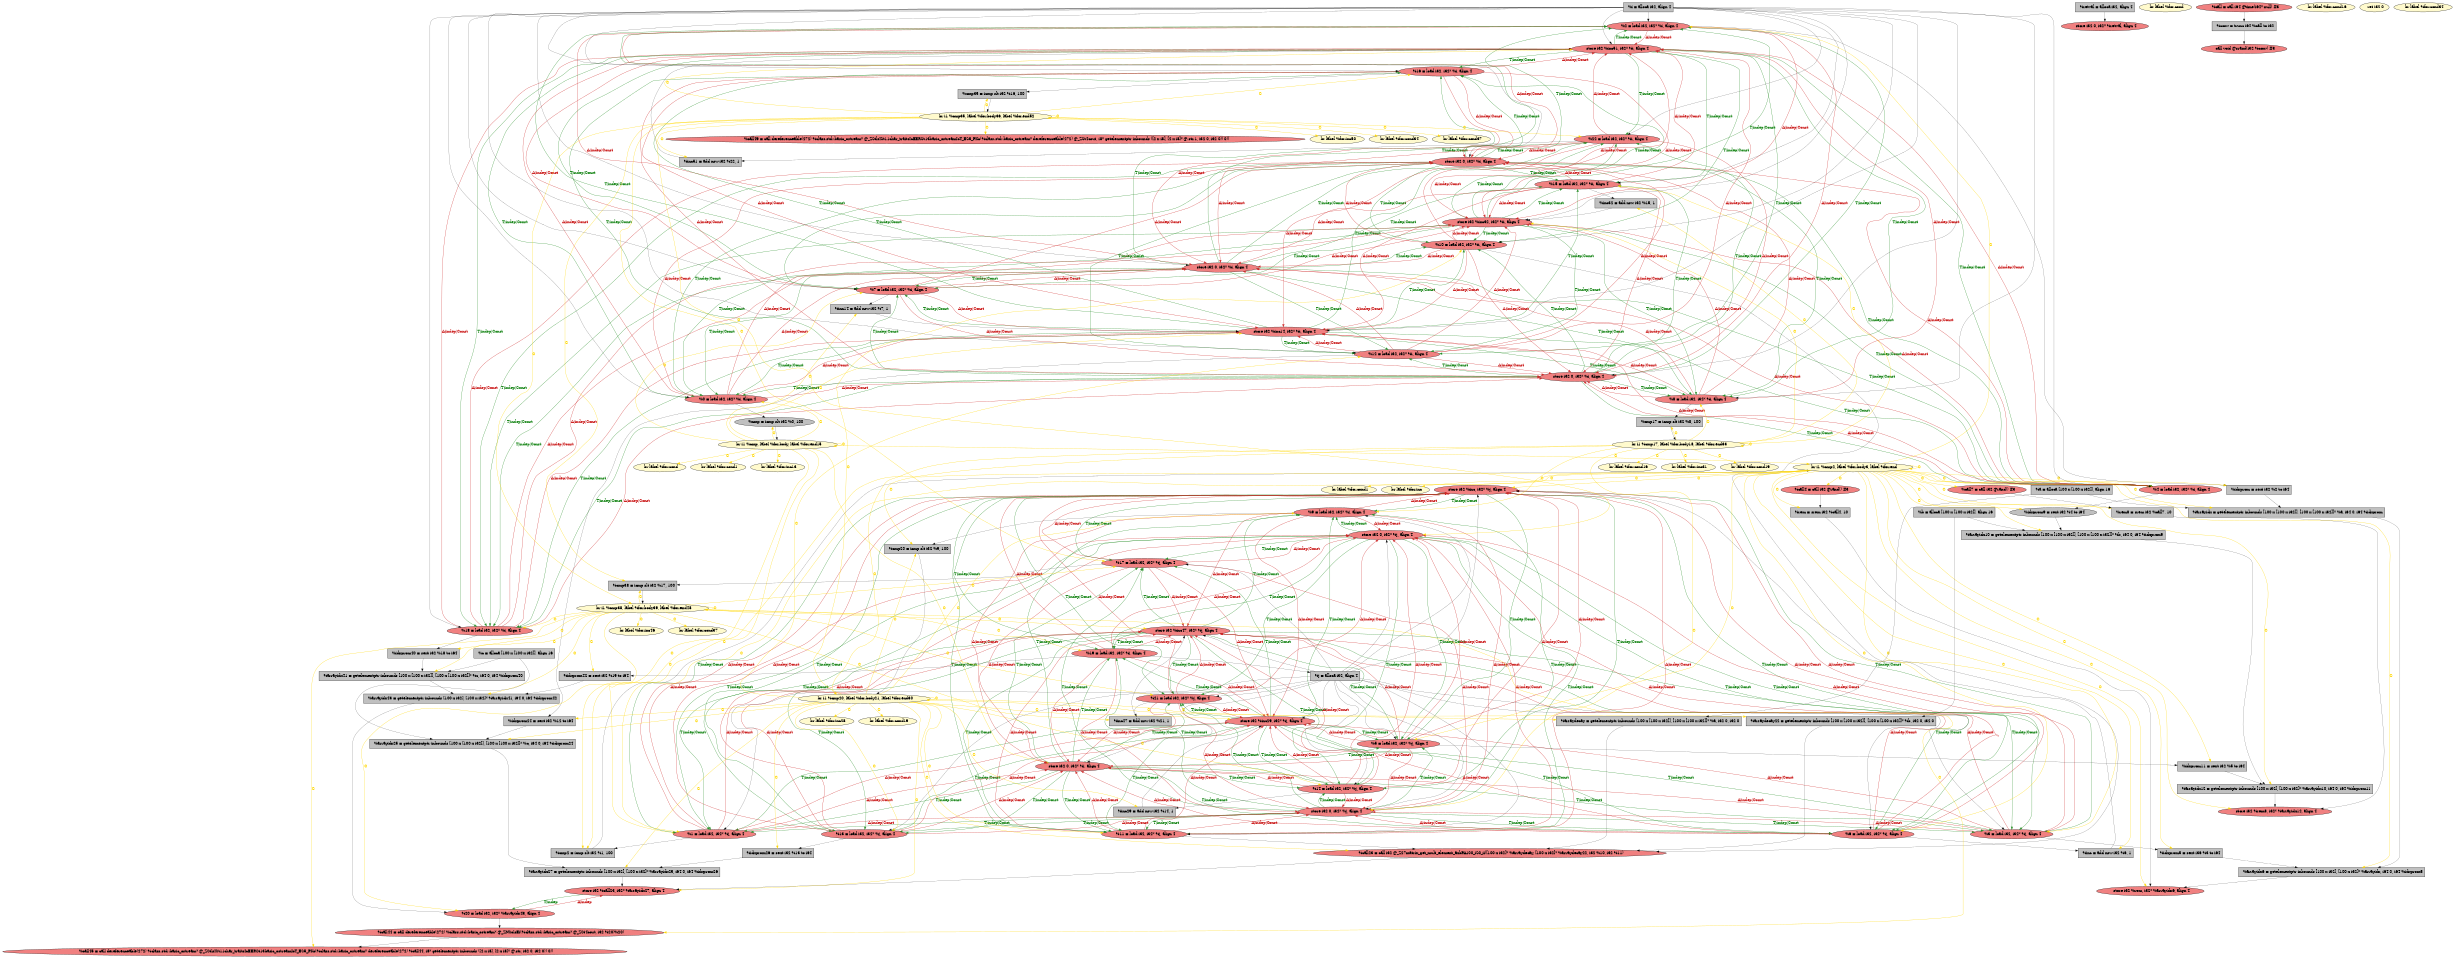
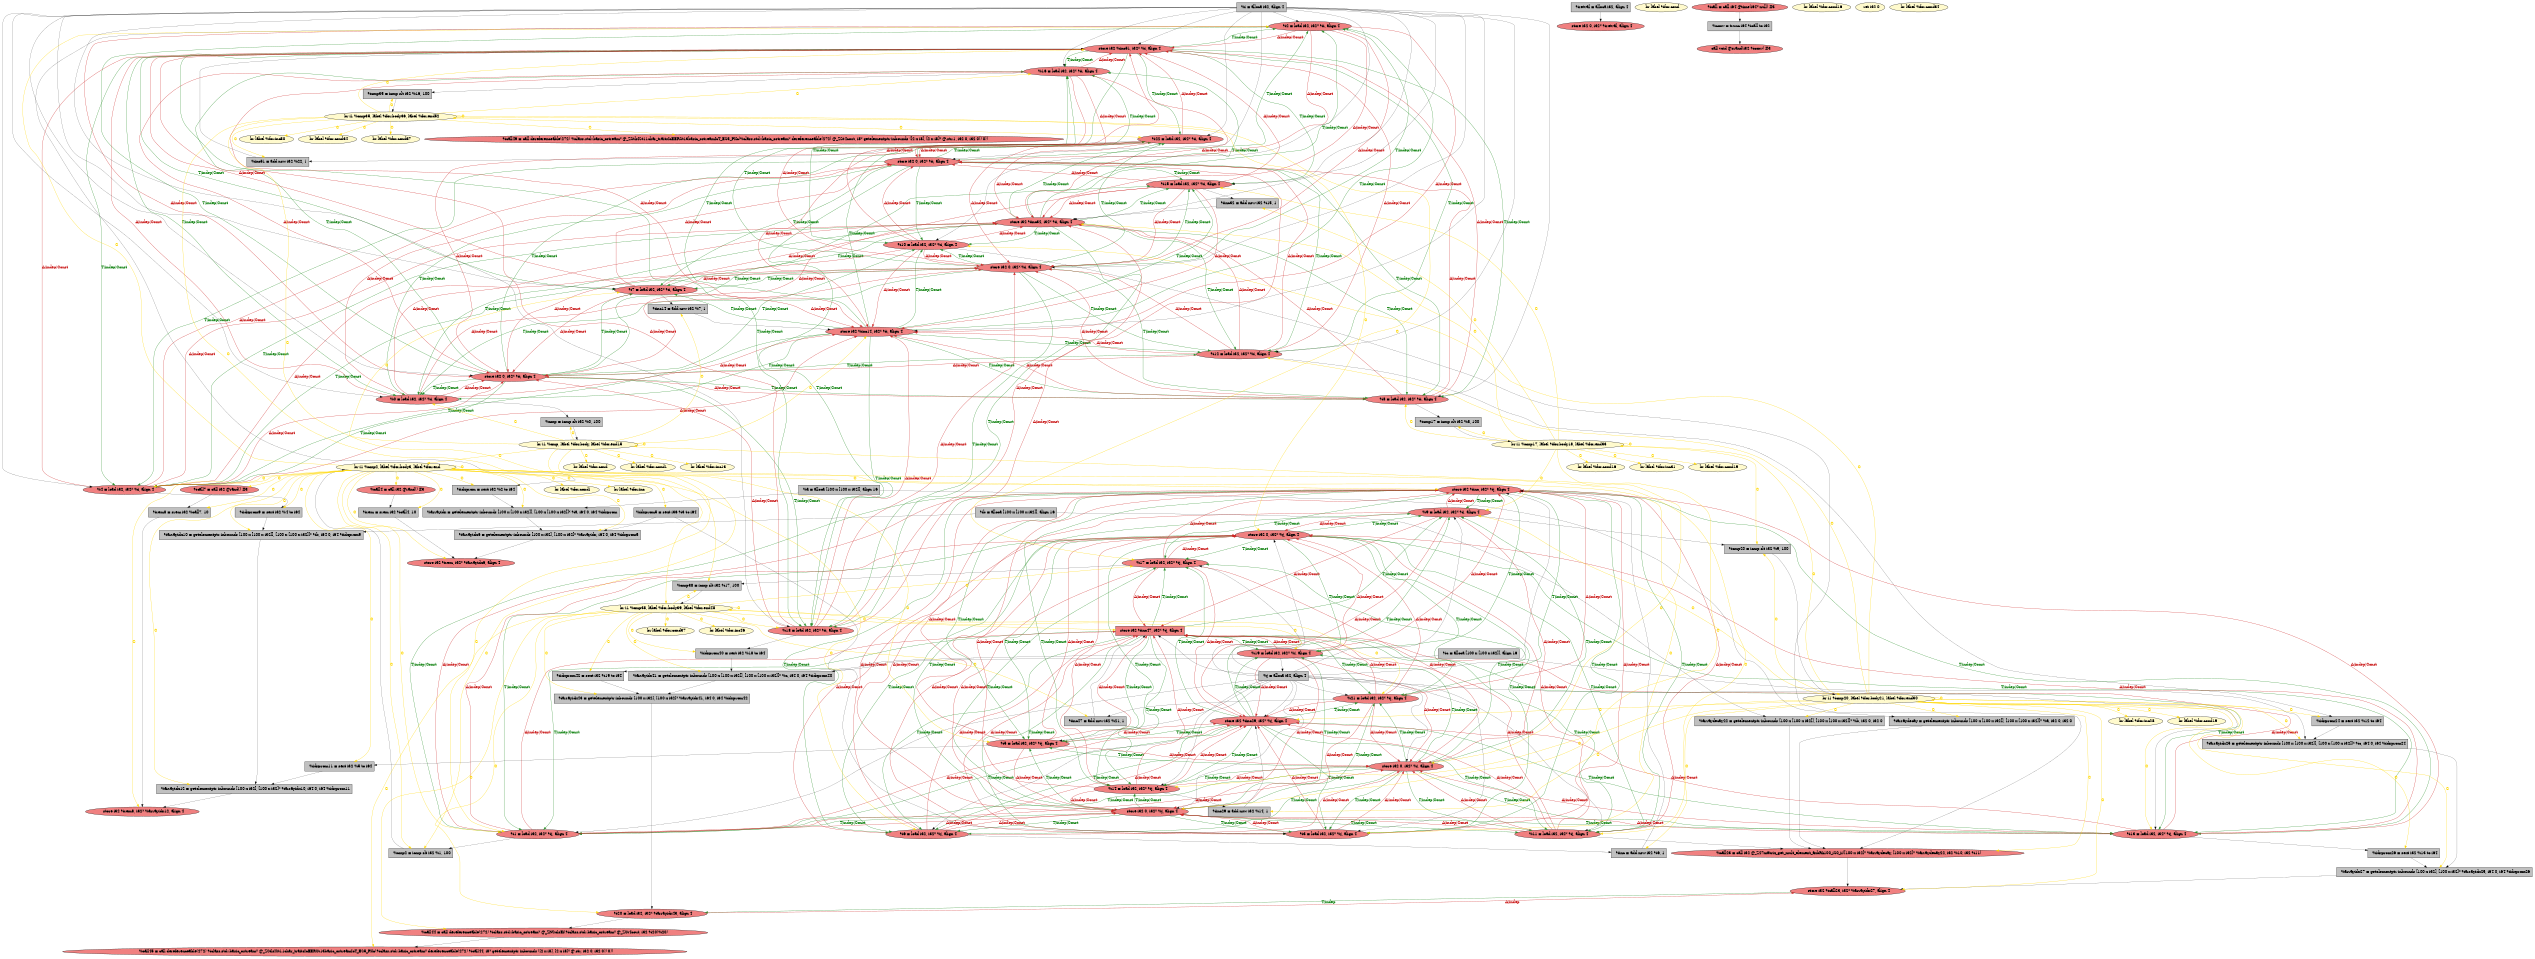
edge "%2 = load i32, i32* %i, align 4" -> "store i32 %inc14, i32* %i, align 4": added, label "A|indep|Const"
node "%cmp = icmp slt i32 %0, 100": shape ellipse -> box
node "%idxprom9 = sext i32 %4 to i64": shape ellipse -> box
node "store i32 %inc47, i32* %j, align 4": shape ellipse -> box
edge "%3 = load i32, i32* %j, align 4" -> "%idxprom5 = sext i36 %3 to i64": reversed
